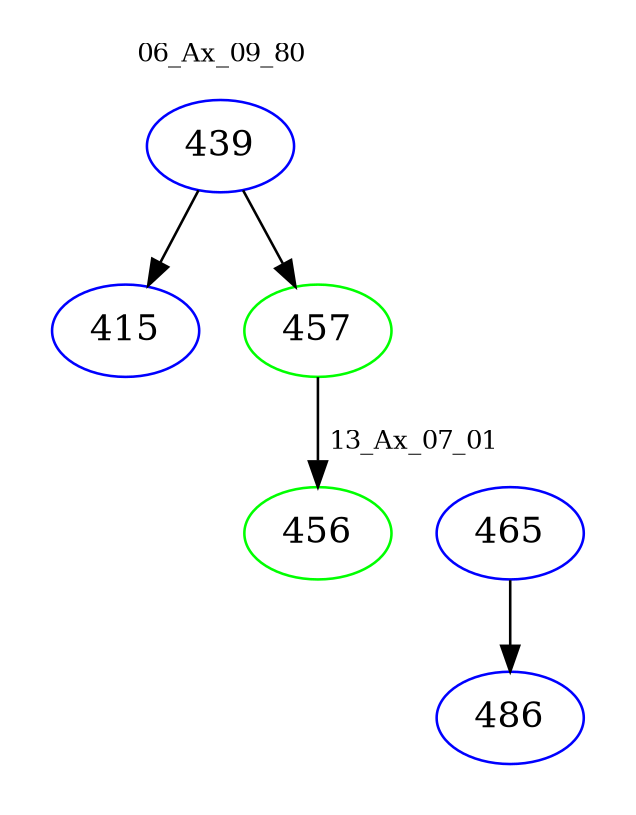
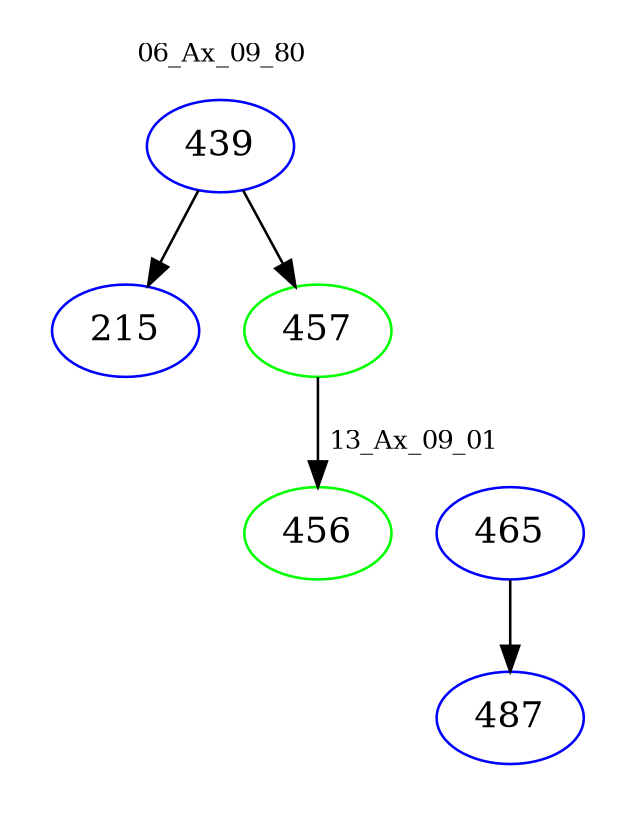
node "415": label "415" -> "215"
cluster "13_Ax_07_01": label "13_Ax_07_01" -> "13_Ax_09_01"
node "486": label "486" -> "487"
